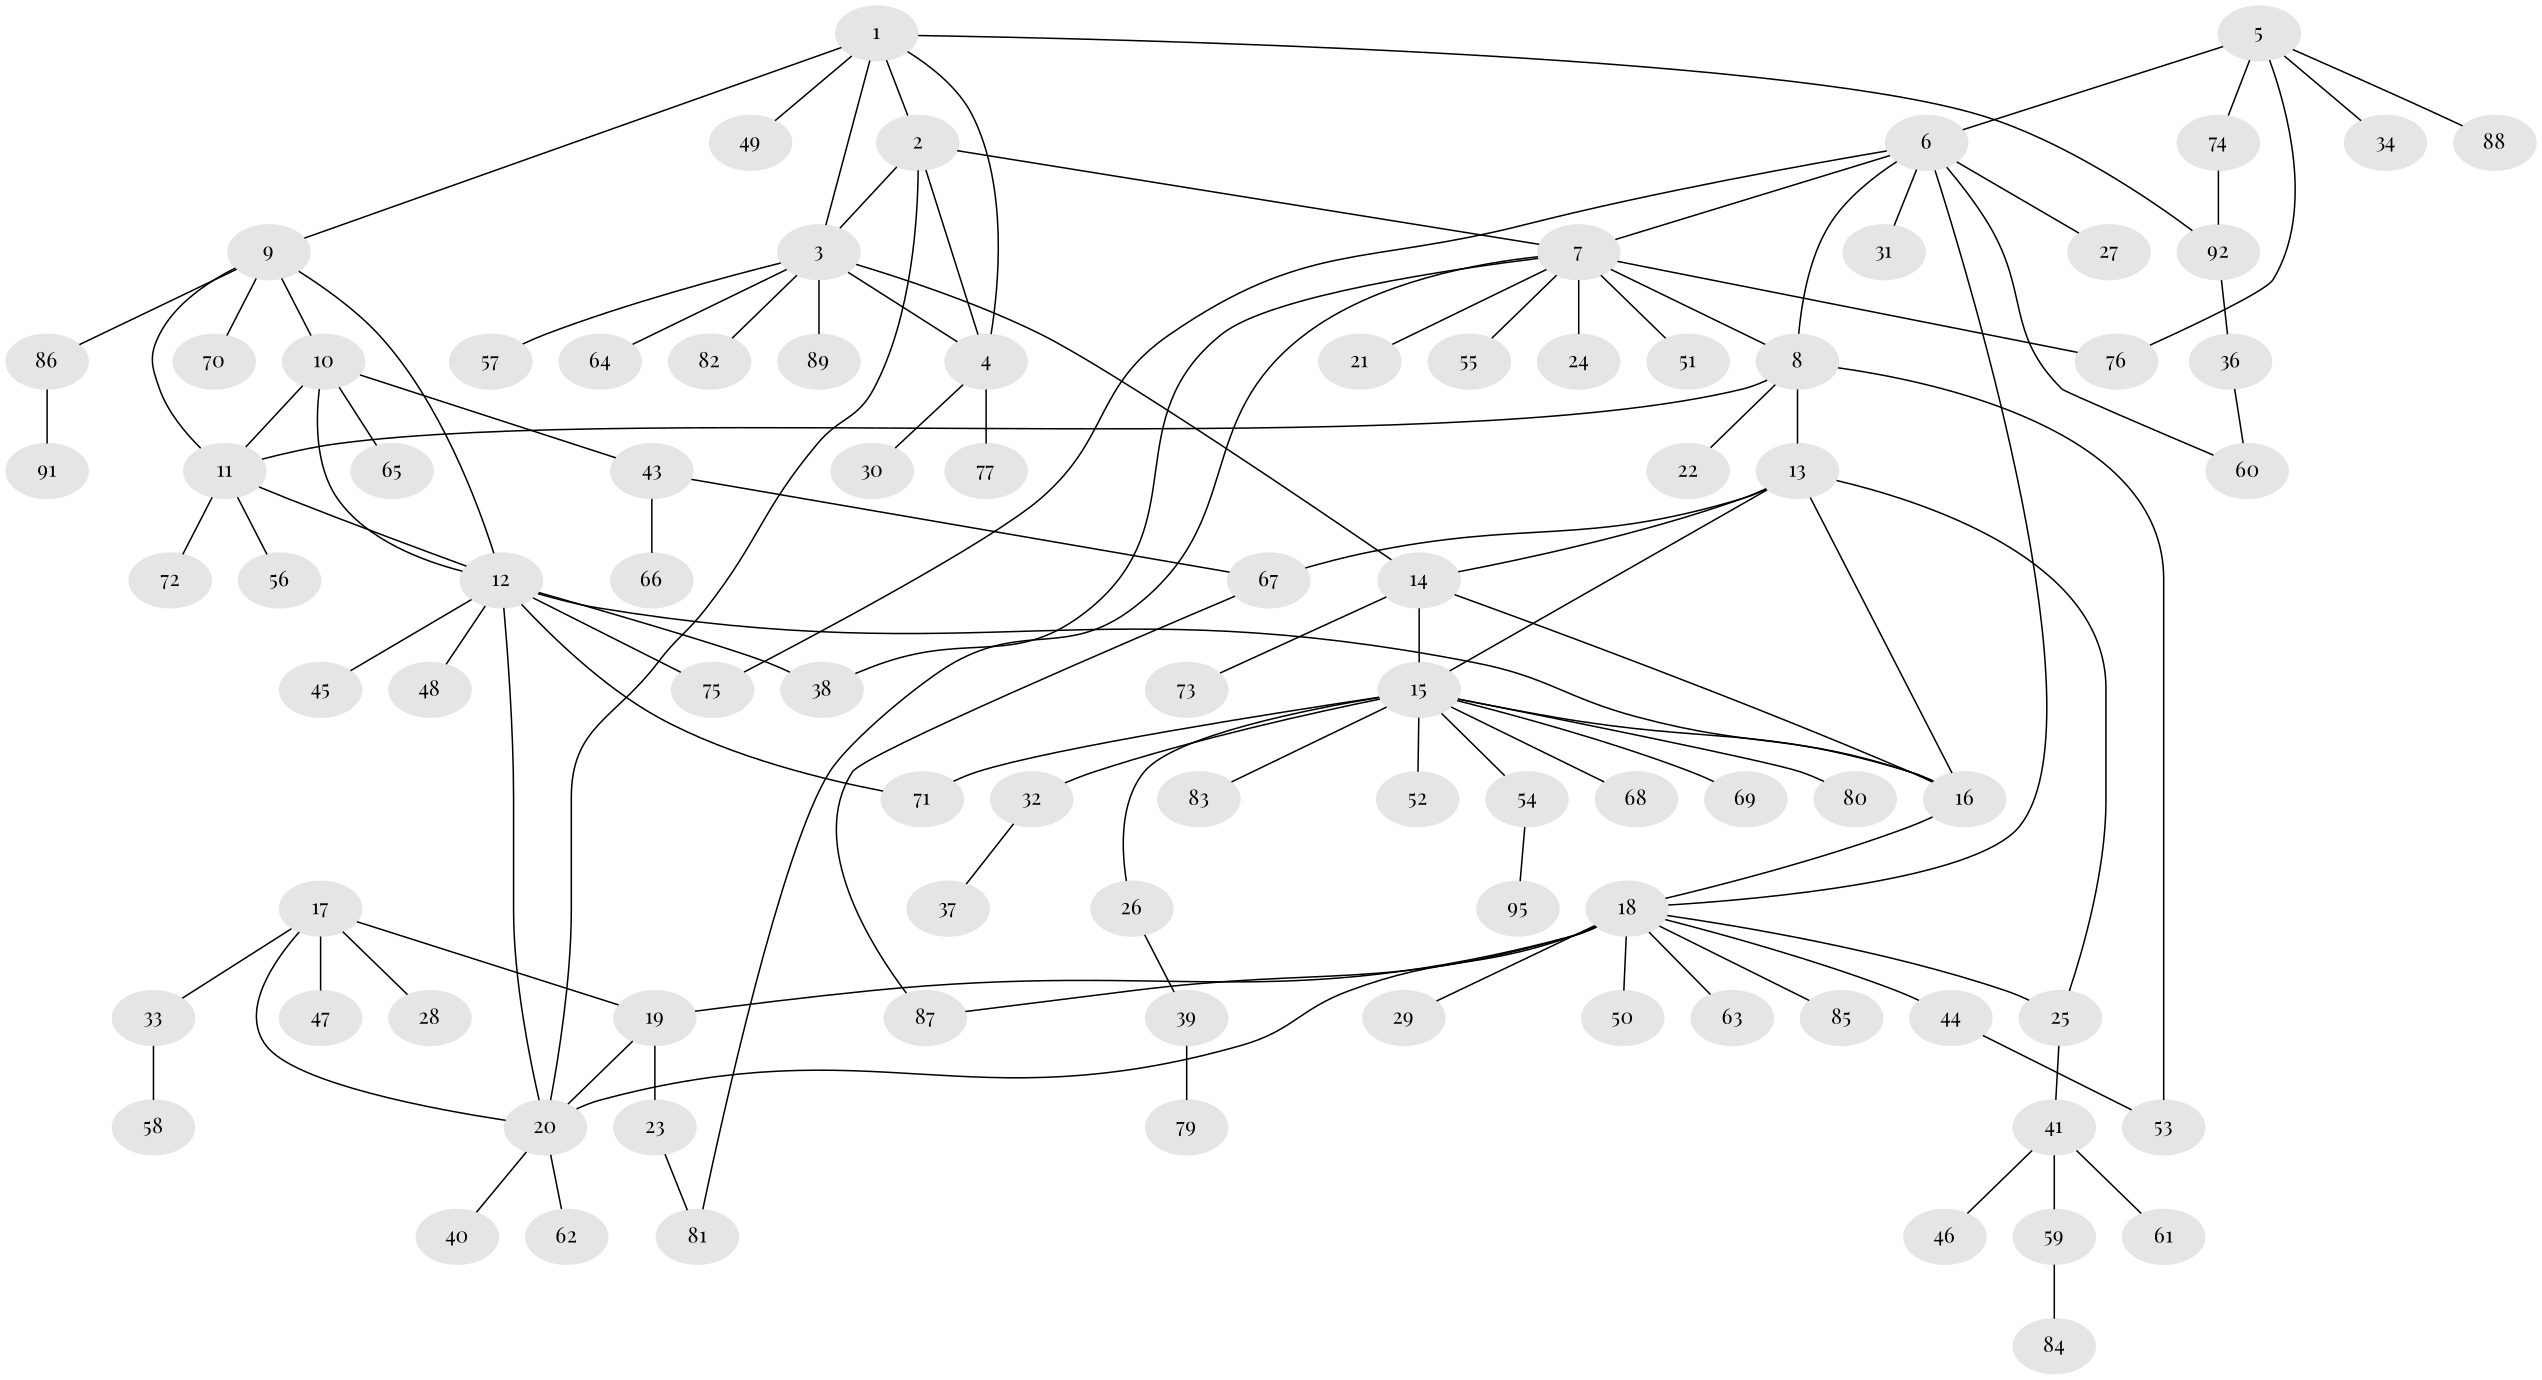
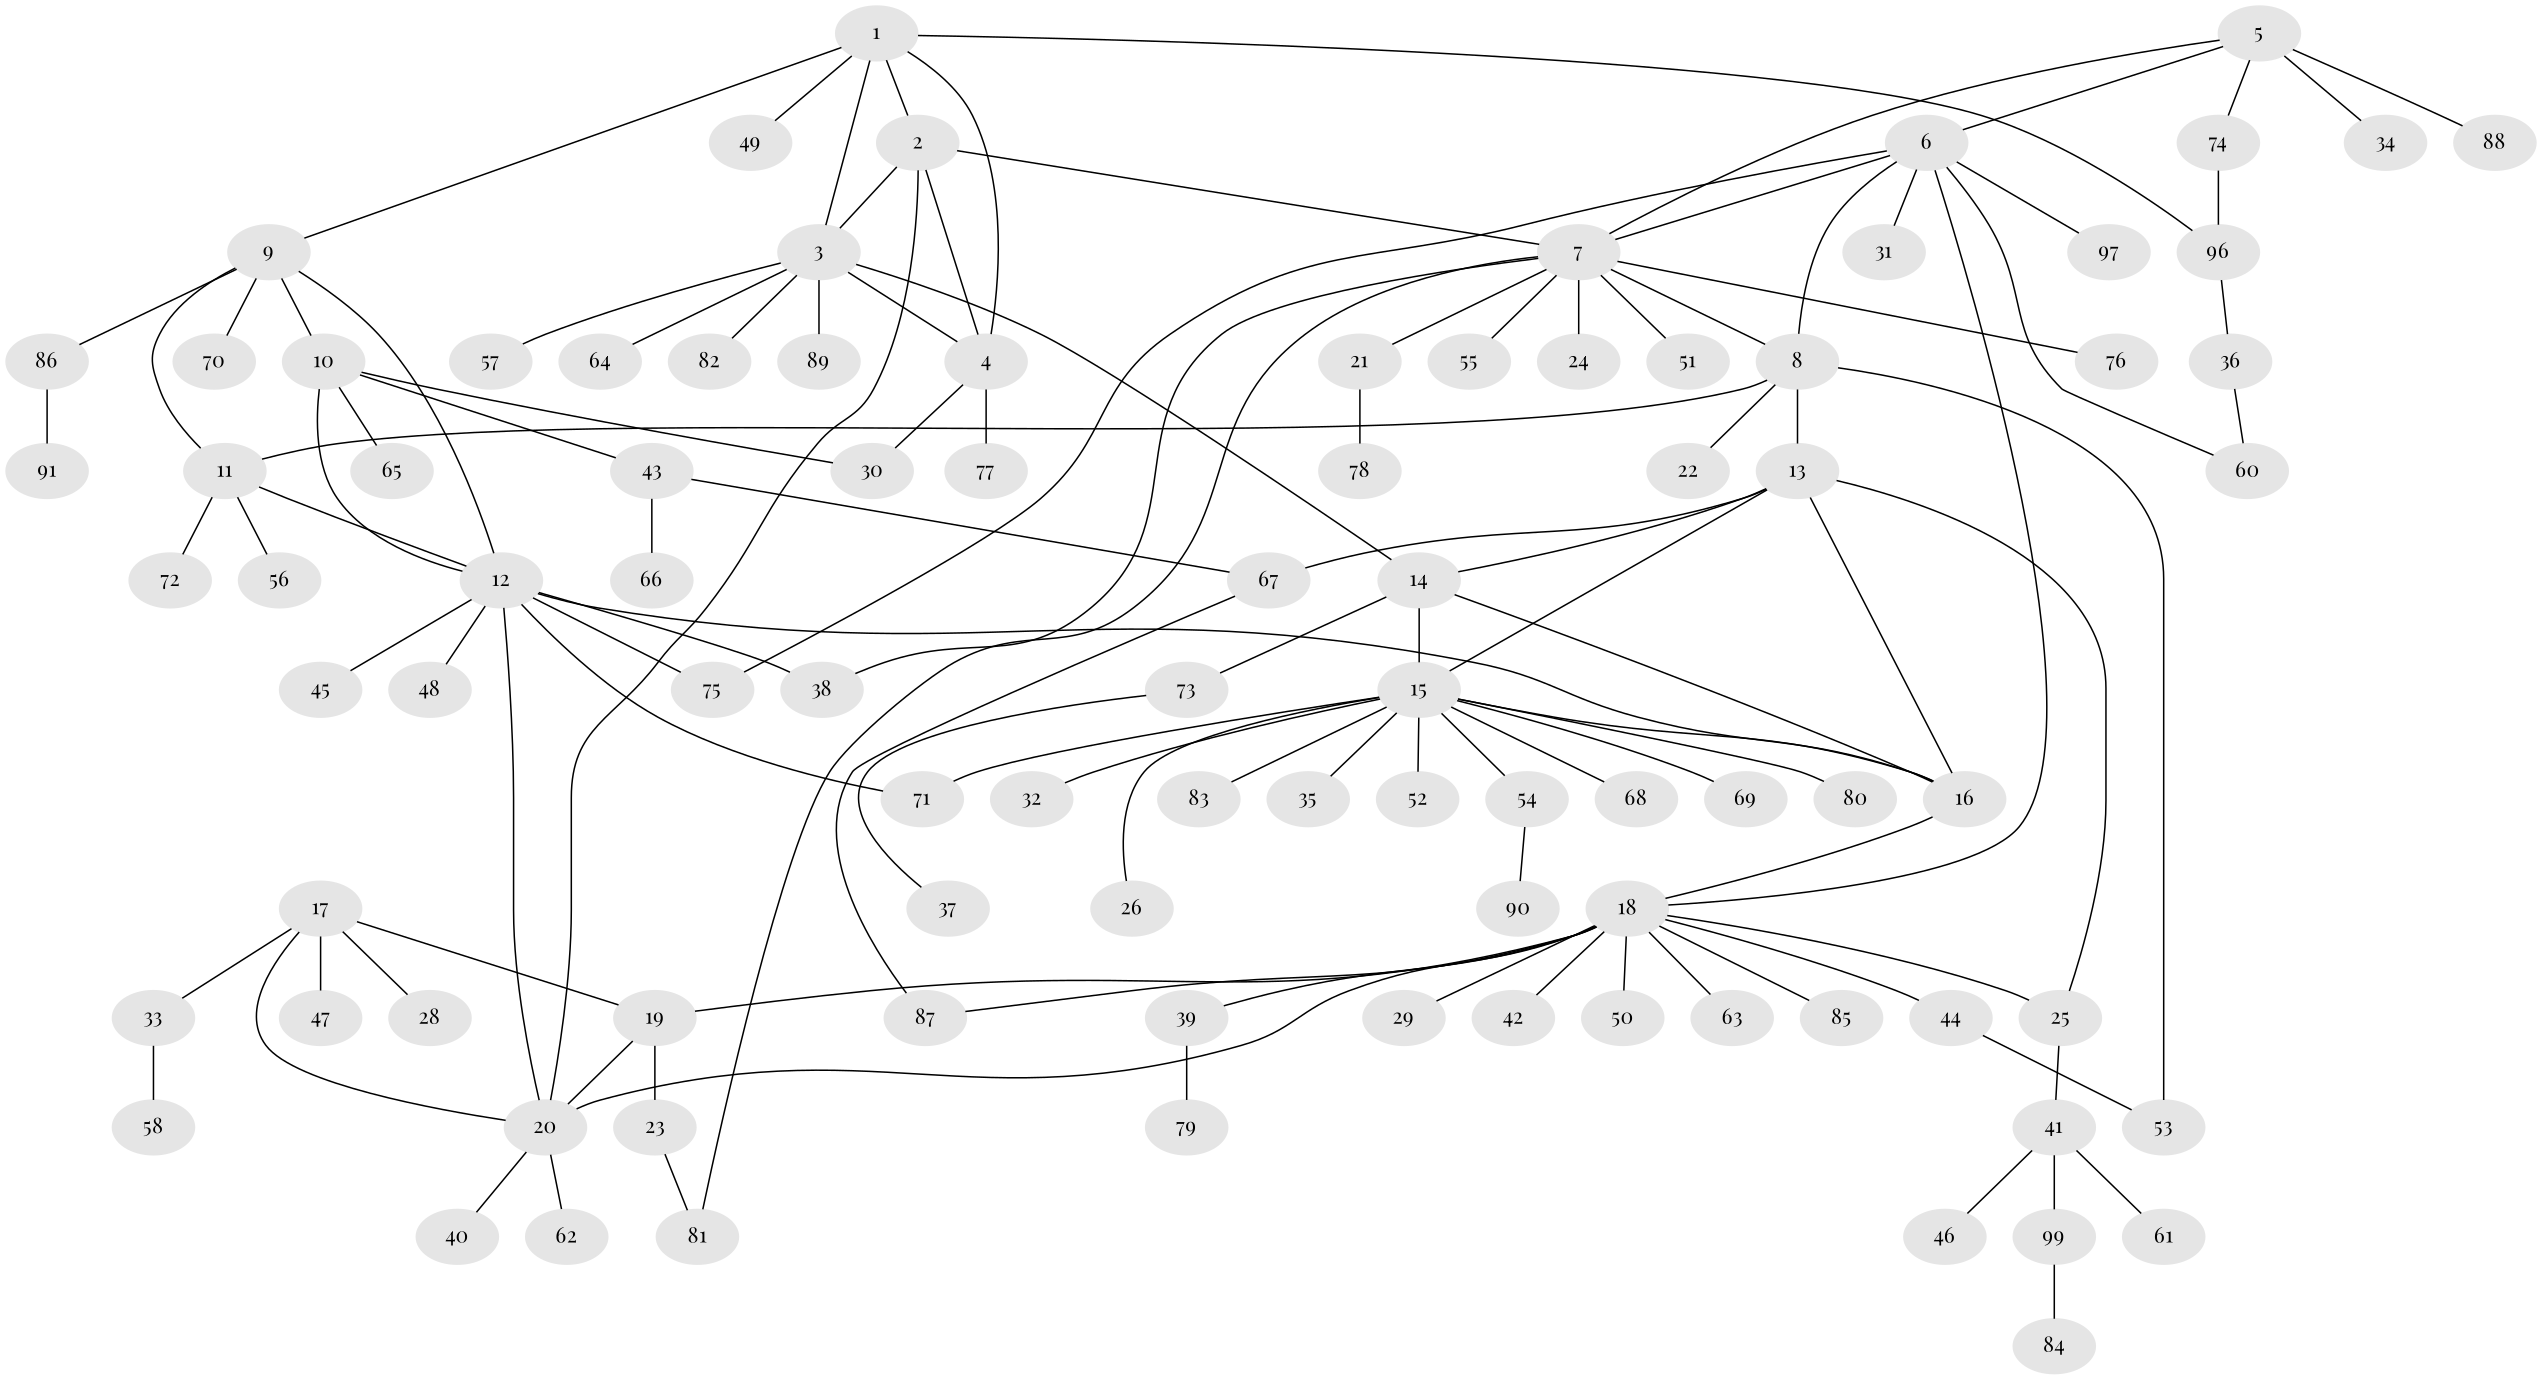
edge "5" -- "76": now "5" -- "7"
node "27": label "27" -> "97"
node "92": label "92" -> "96"
edge "10" -- "11": now "10" -- "30"
node "78": added
node "35": added
edge "32" -- "37": now "73" -- "37"
node "95": label "95" -> "90"
edge "26" -- "39": now "18" -- "39"
node "42": added
node "59": label "59" -> "99"
